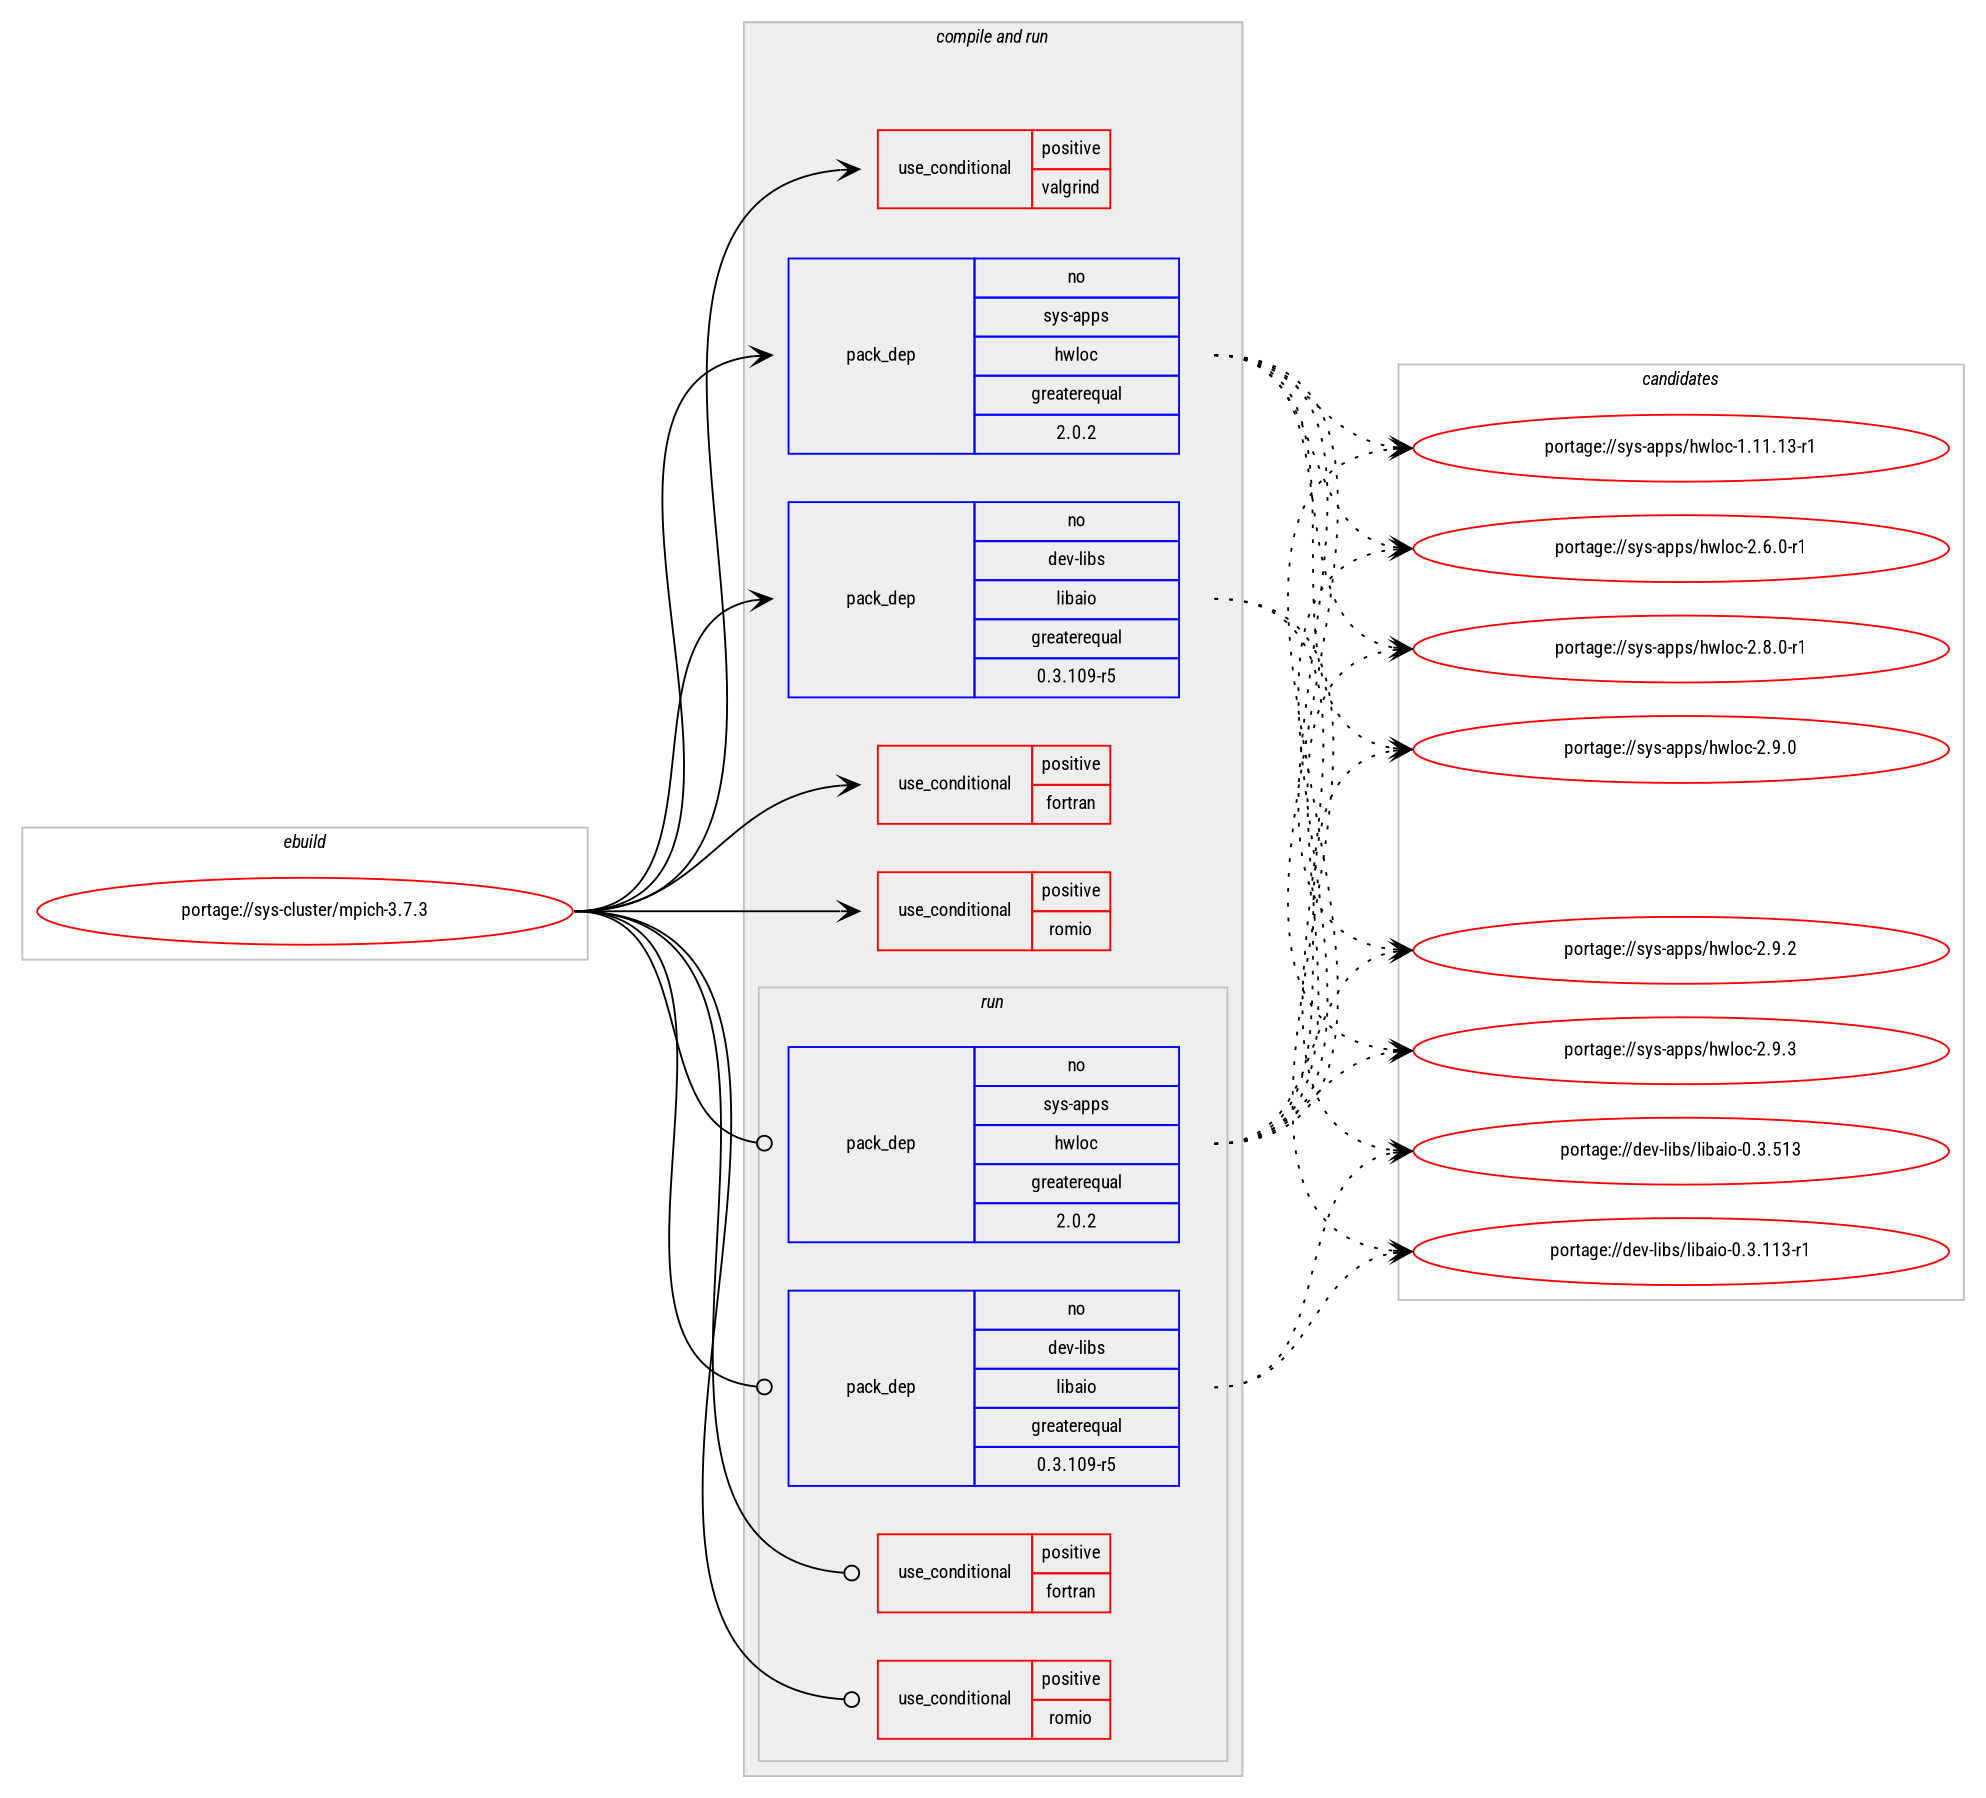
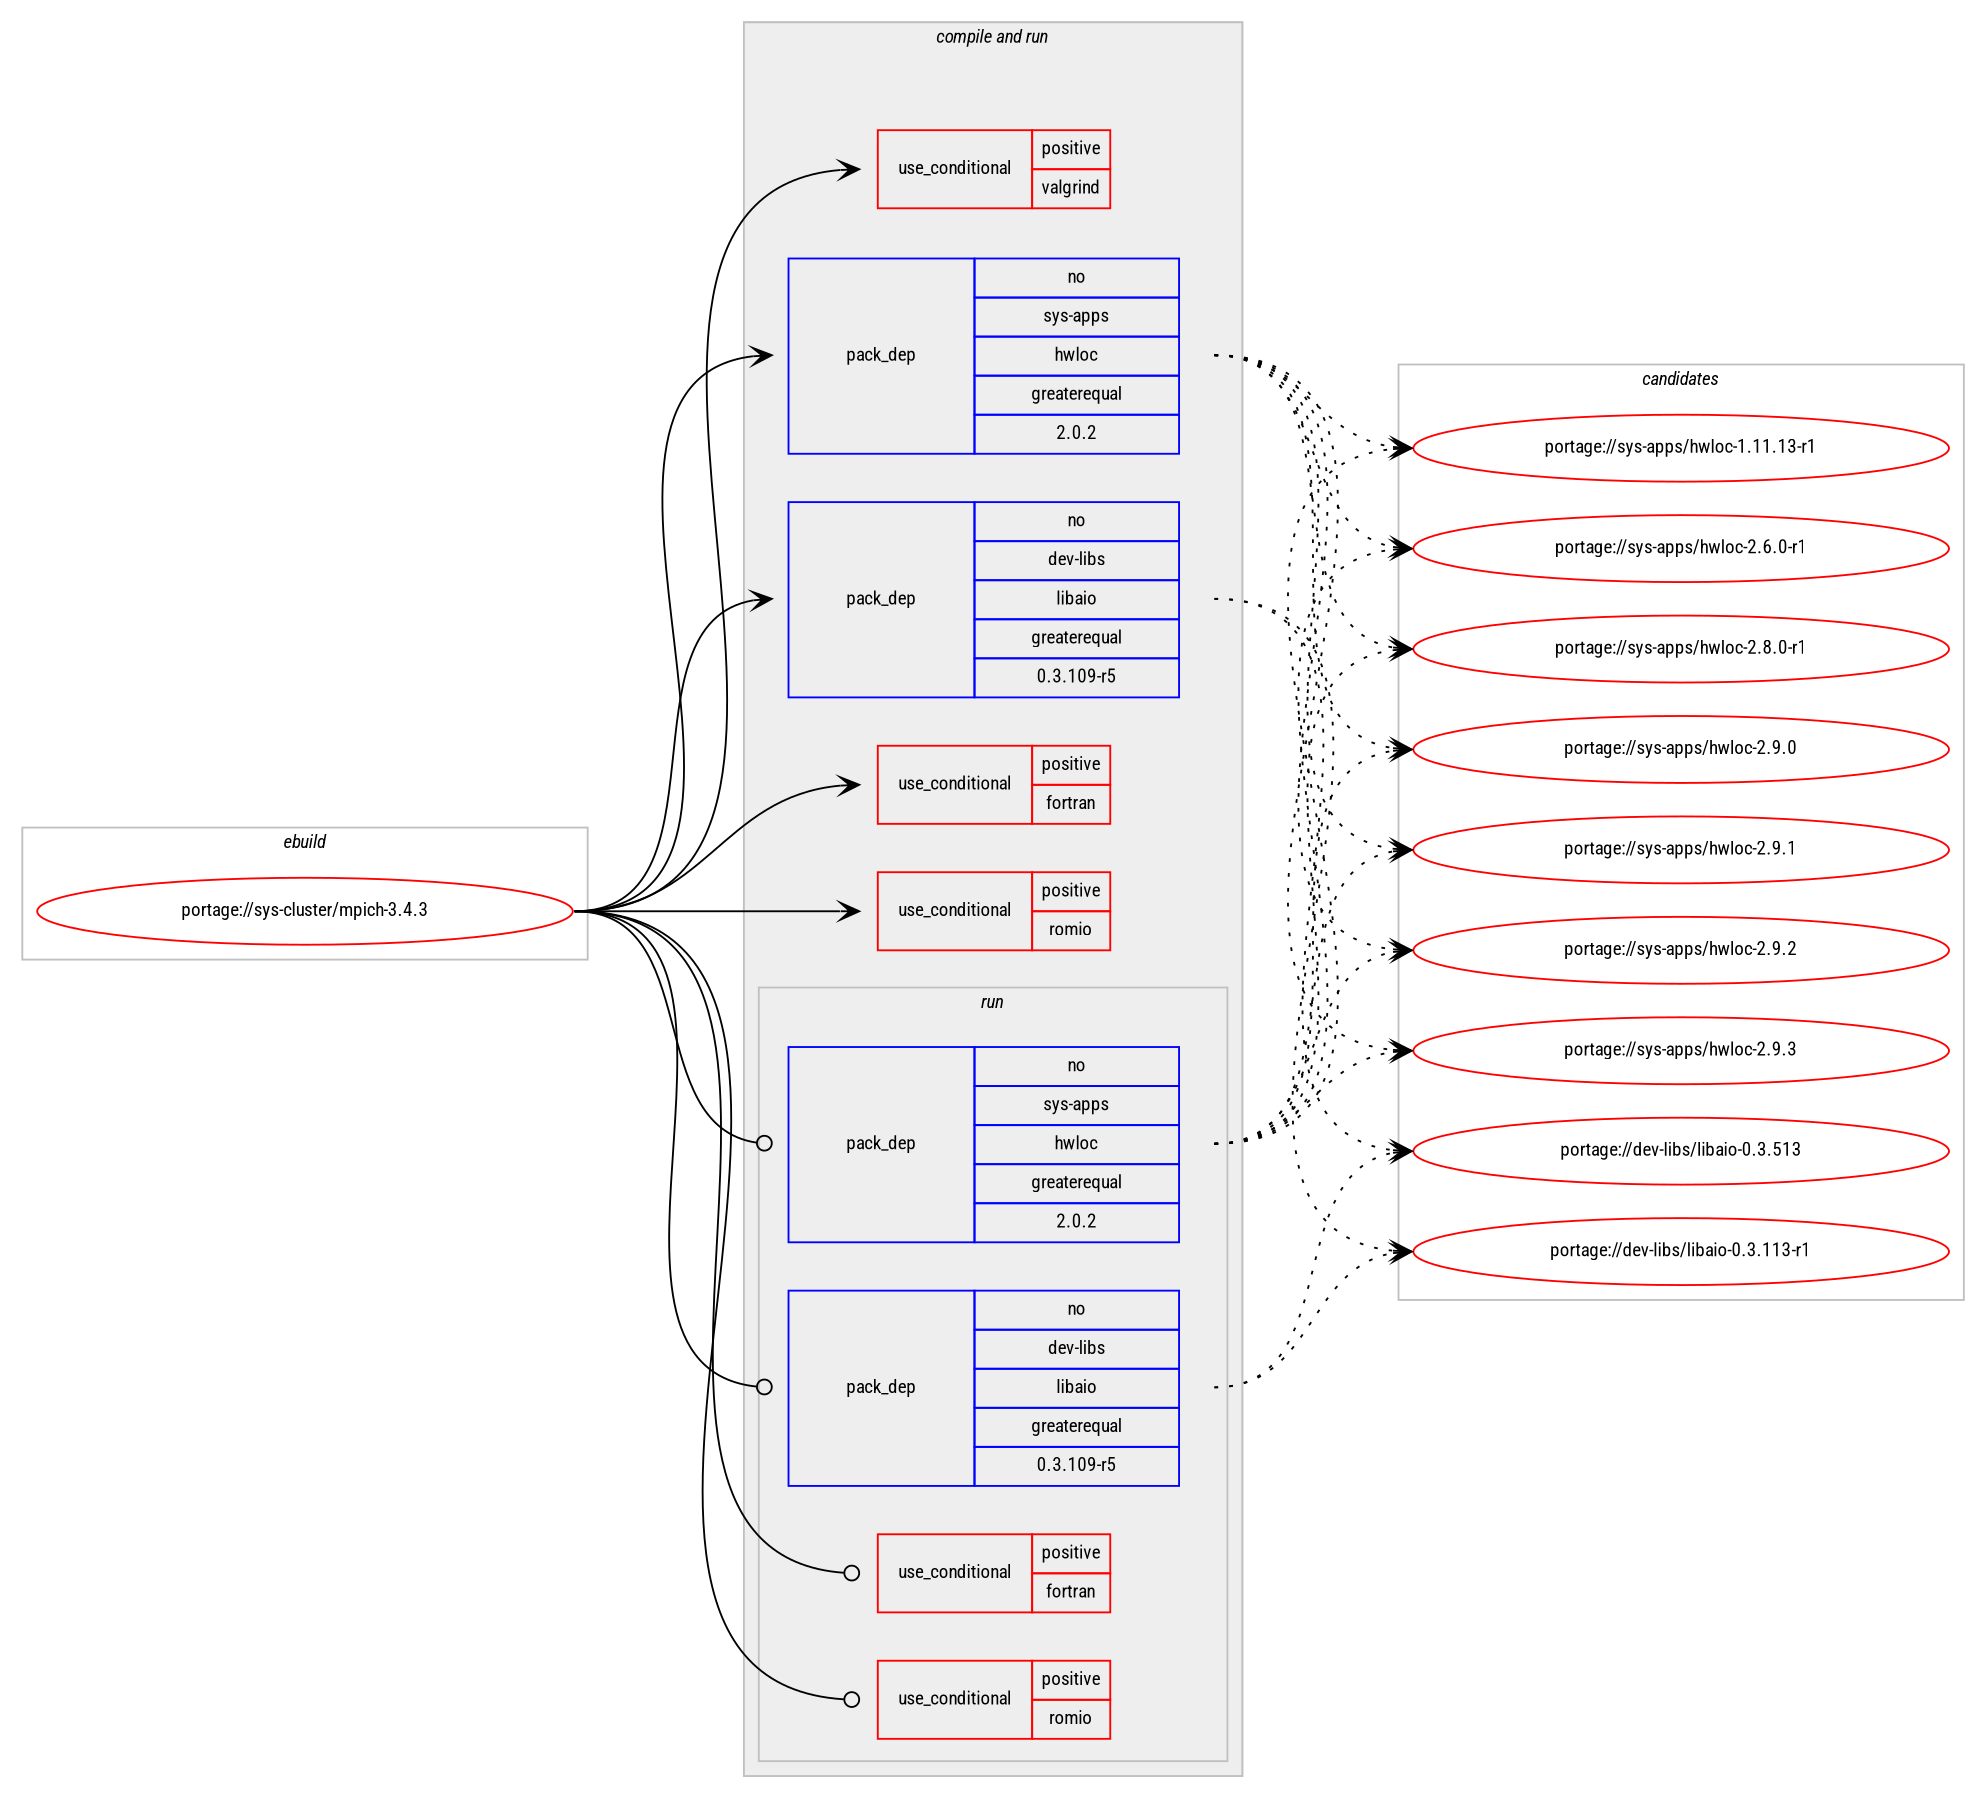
node "portage://sys-apps/hwloc-2.9.1": added
node "portage://sys-cluster/mpich-3.7.3": label "portage://sys-cluster/mpich-3.7.3" -> "portage://sys-cluster/mpich-3.4.3"
